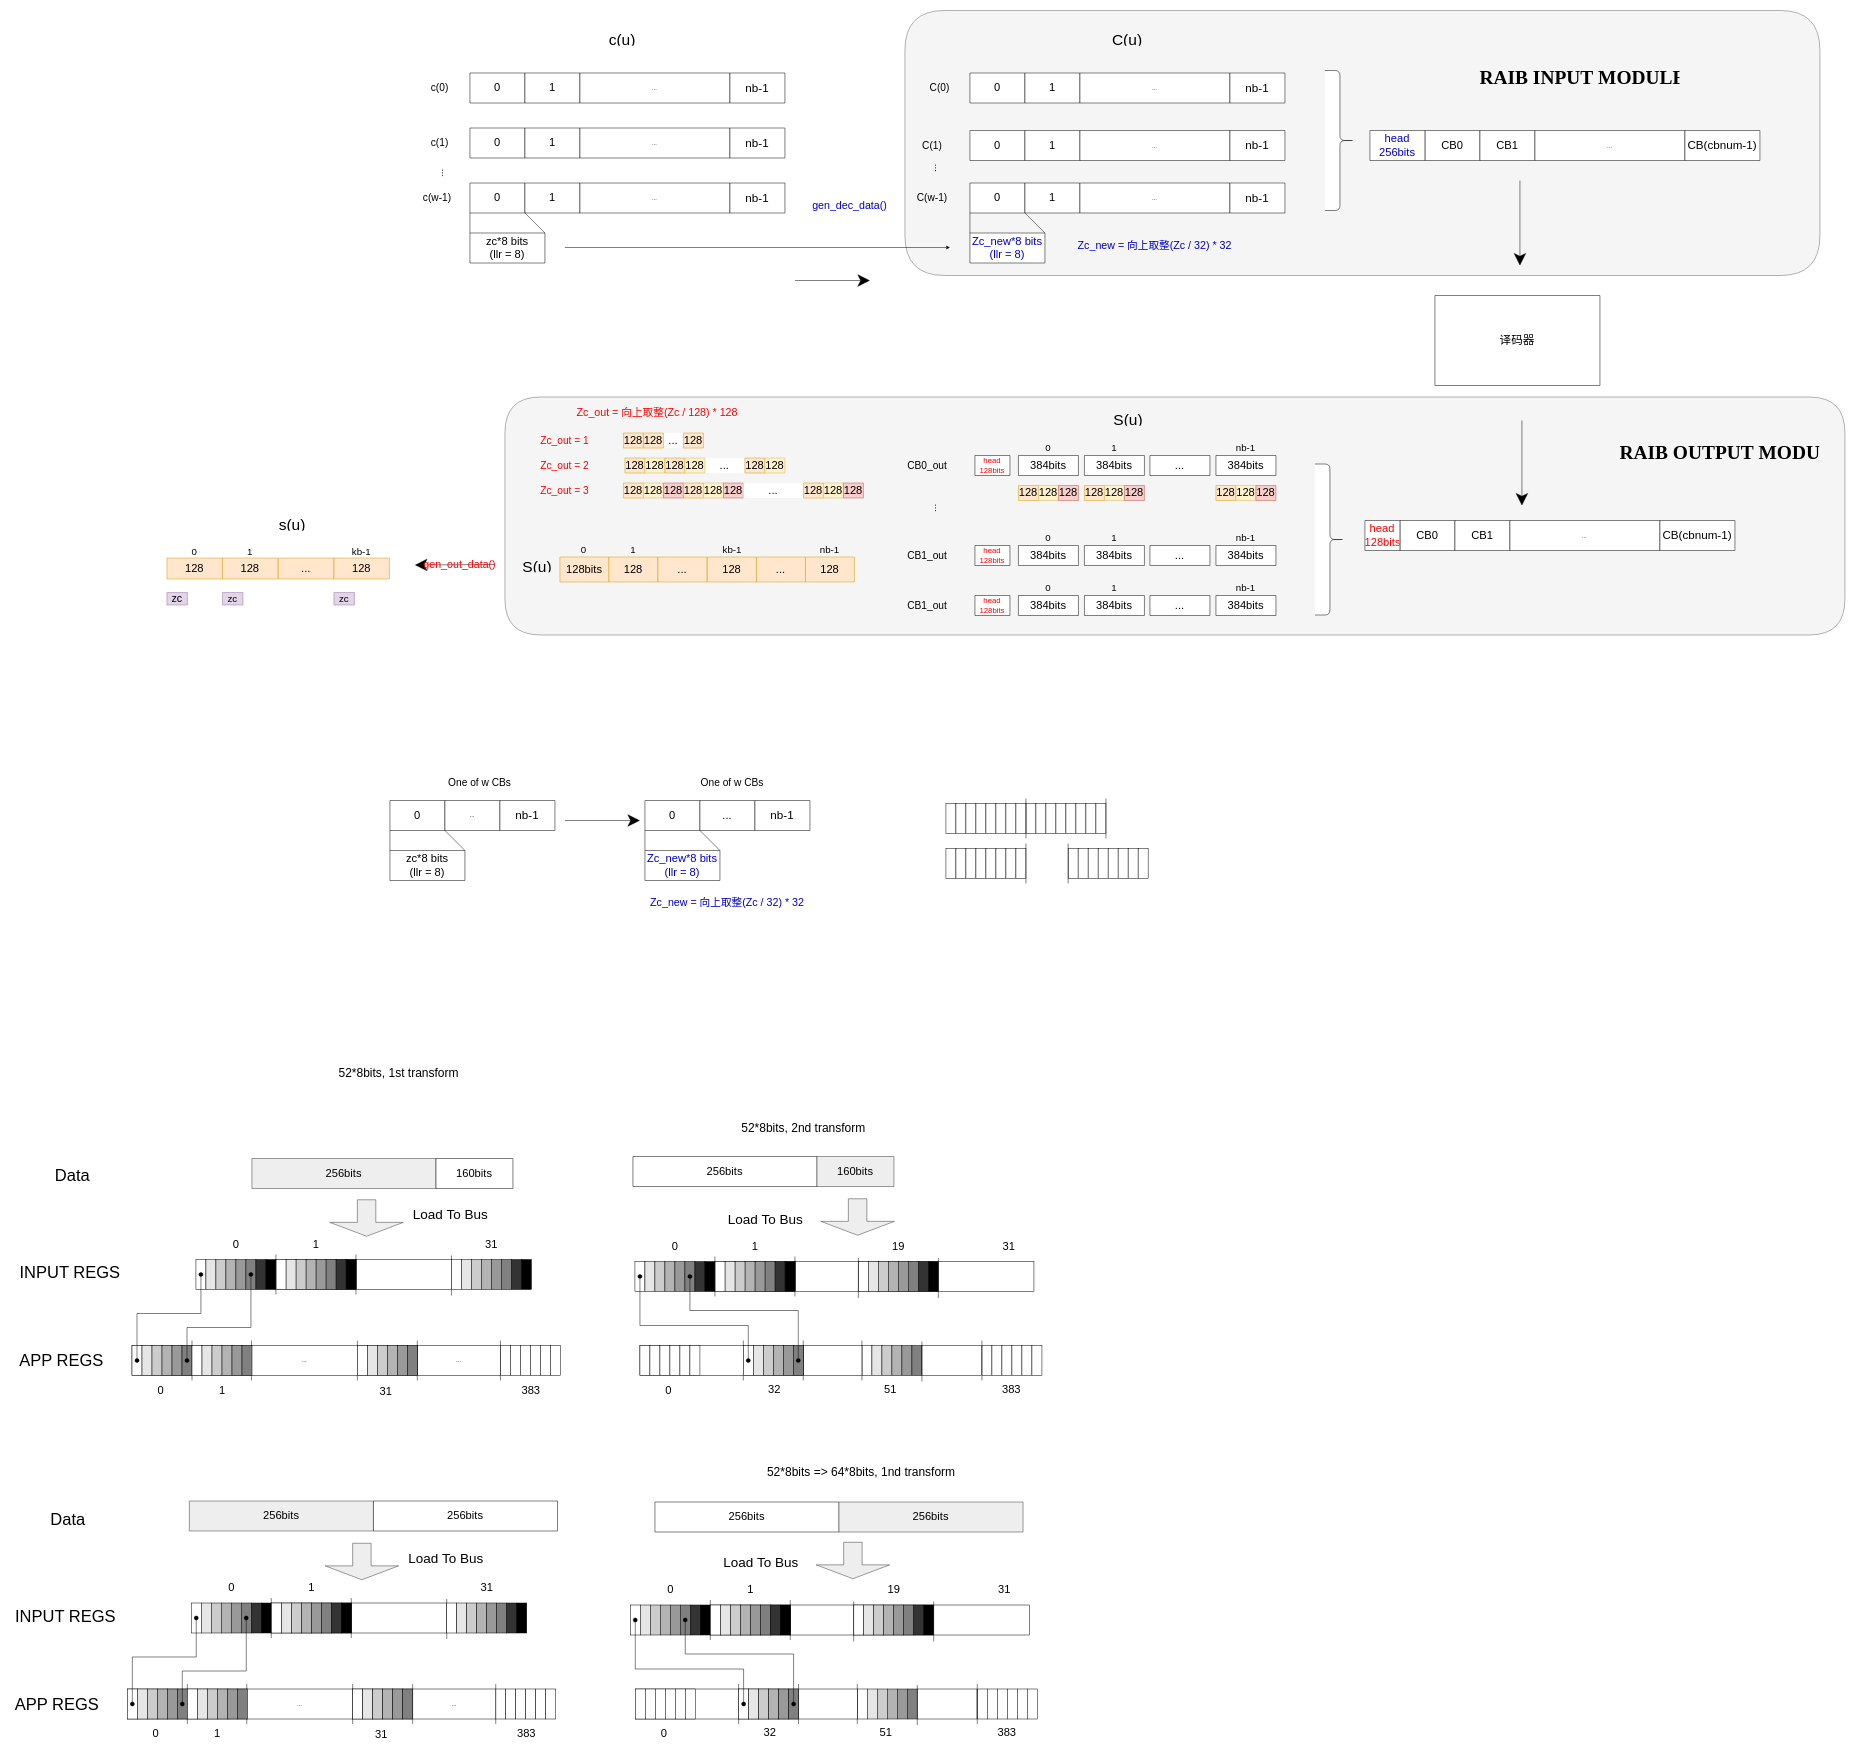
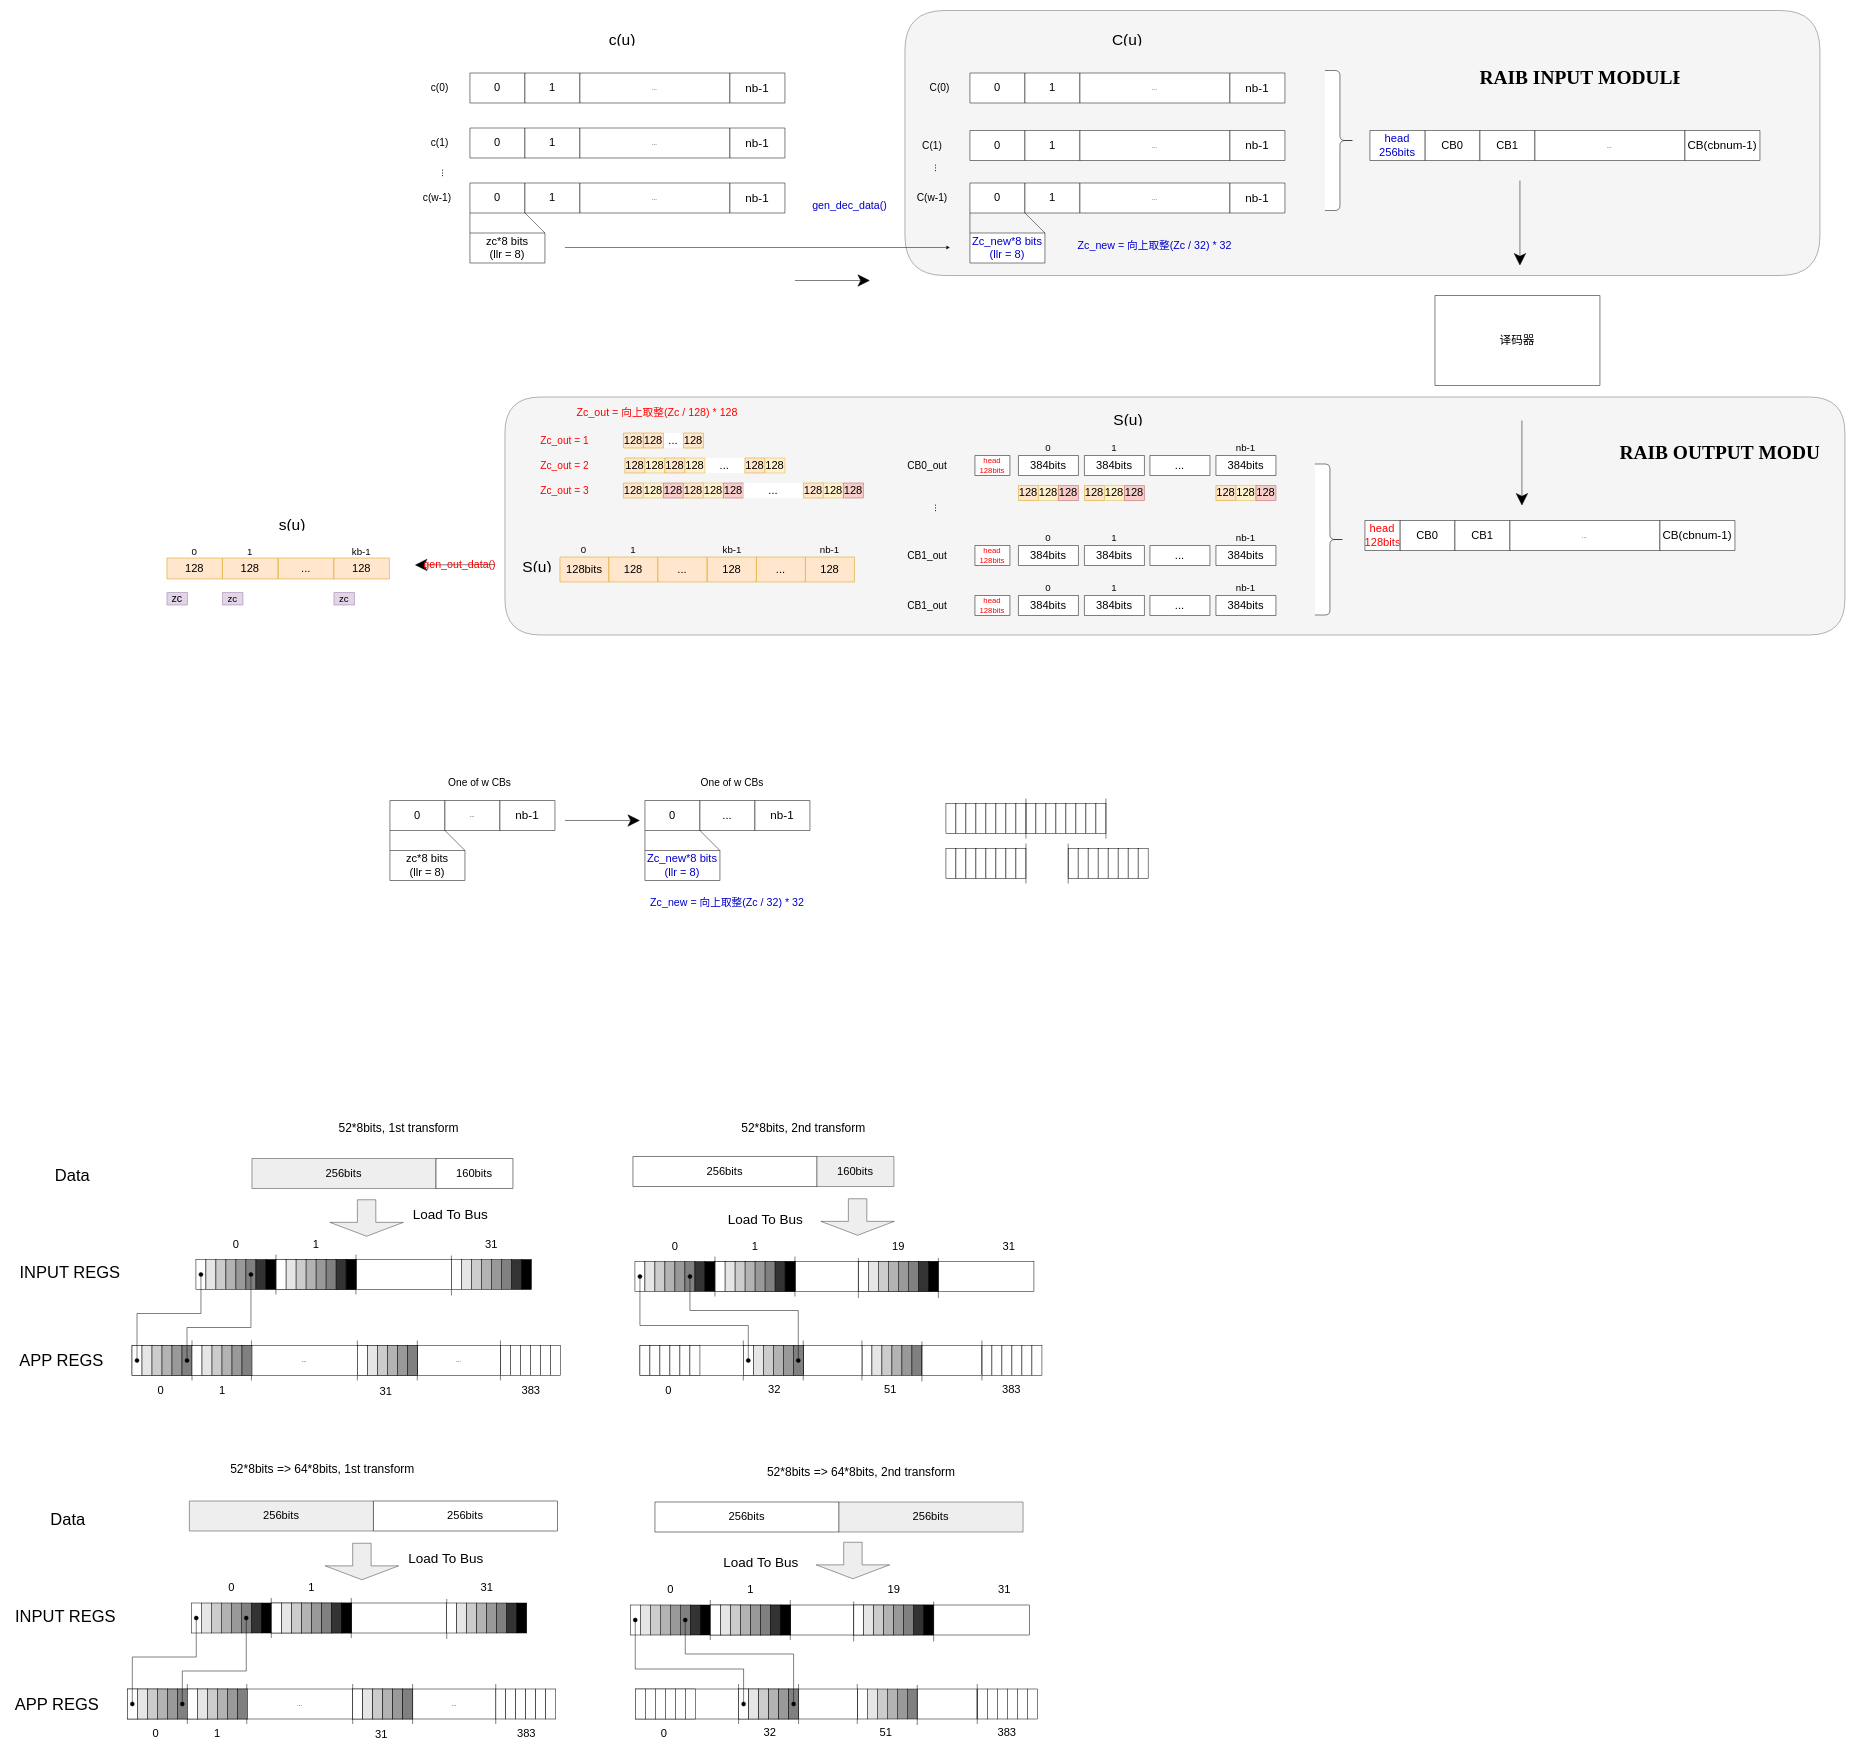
node "52*8bits, 1st transform": moved (399, 1073) -> (399, 1128)
node "52*8bits => 64*8bits, 1st transform": added
node "52*8bits => 64*8bits, 1nd transform": label "52*8bits => 64*8bits, 1nd transform" -> "52*8bits => 64*8bits, 2nd transform"
